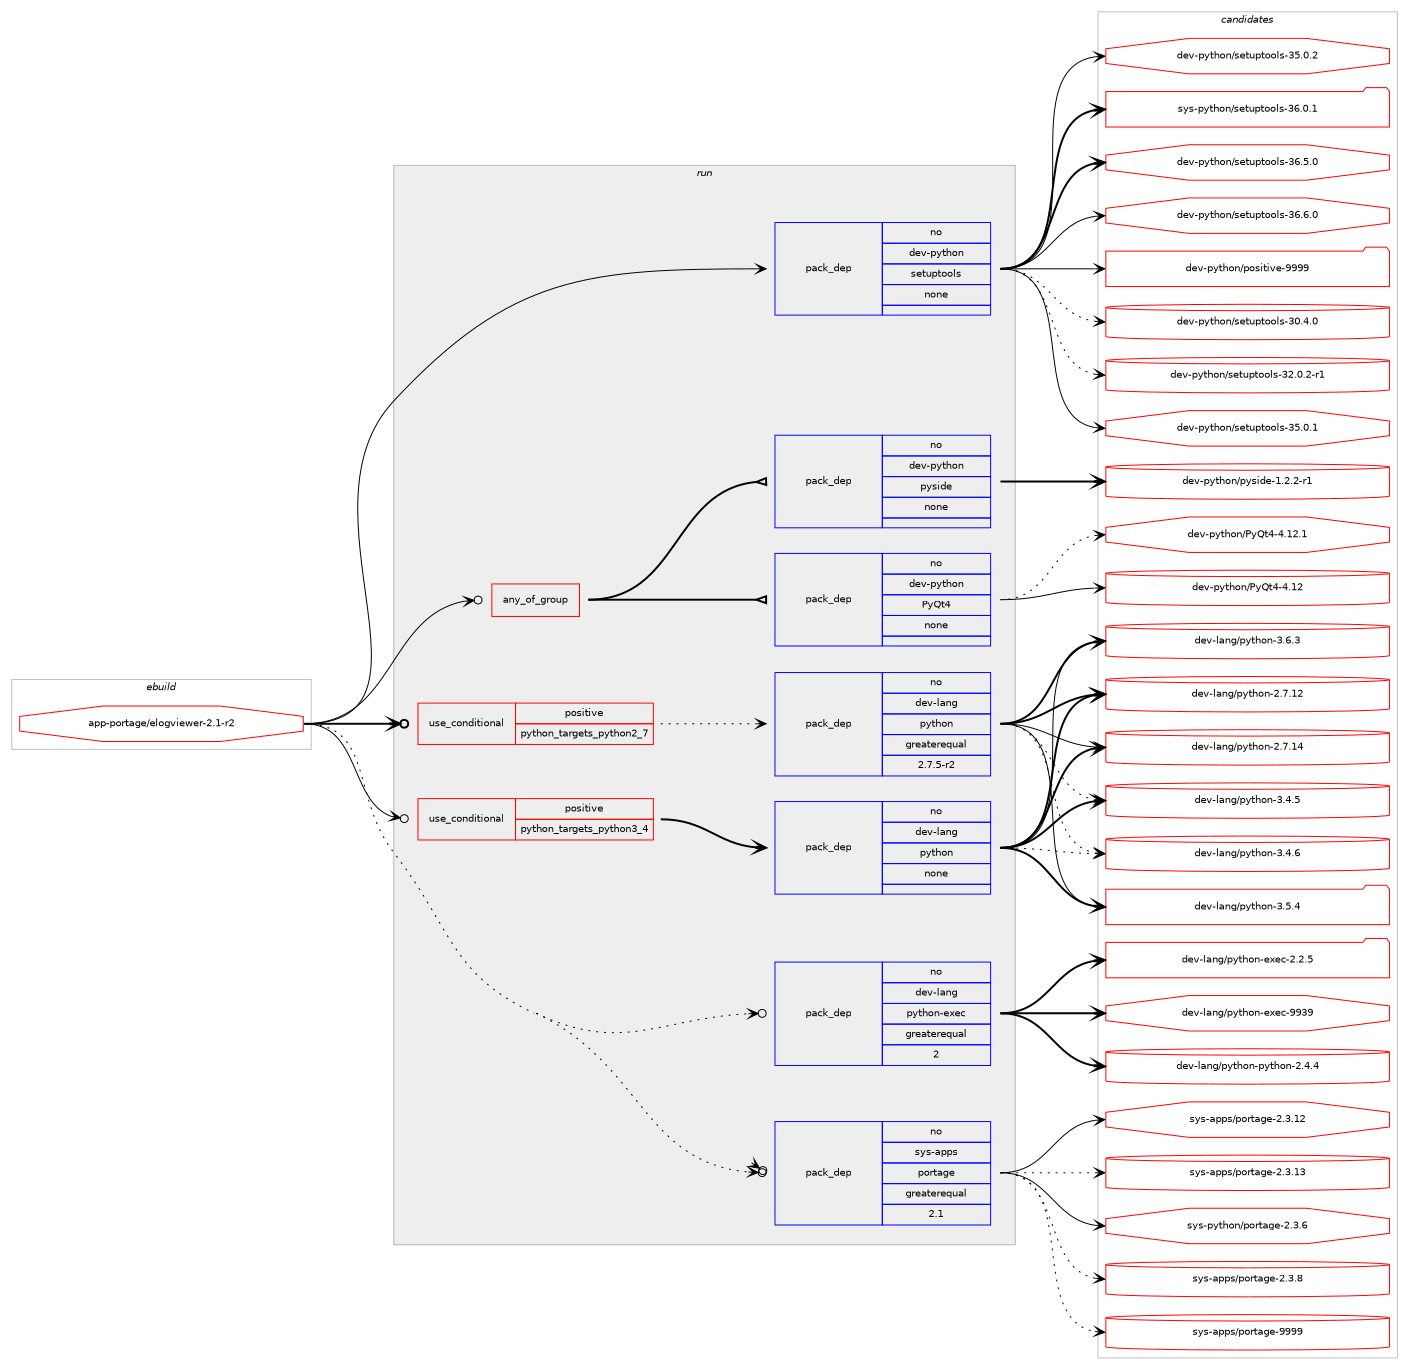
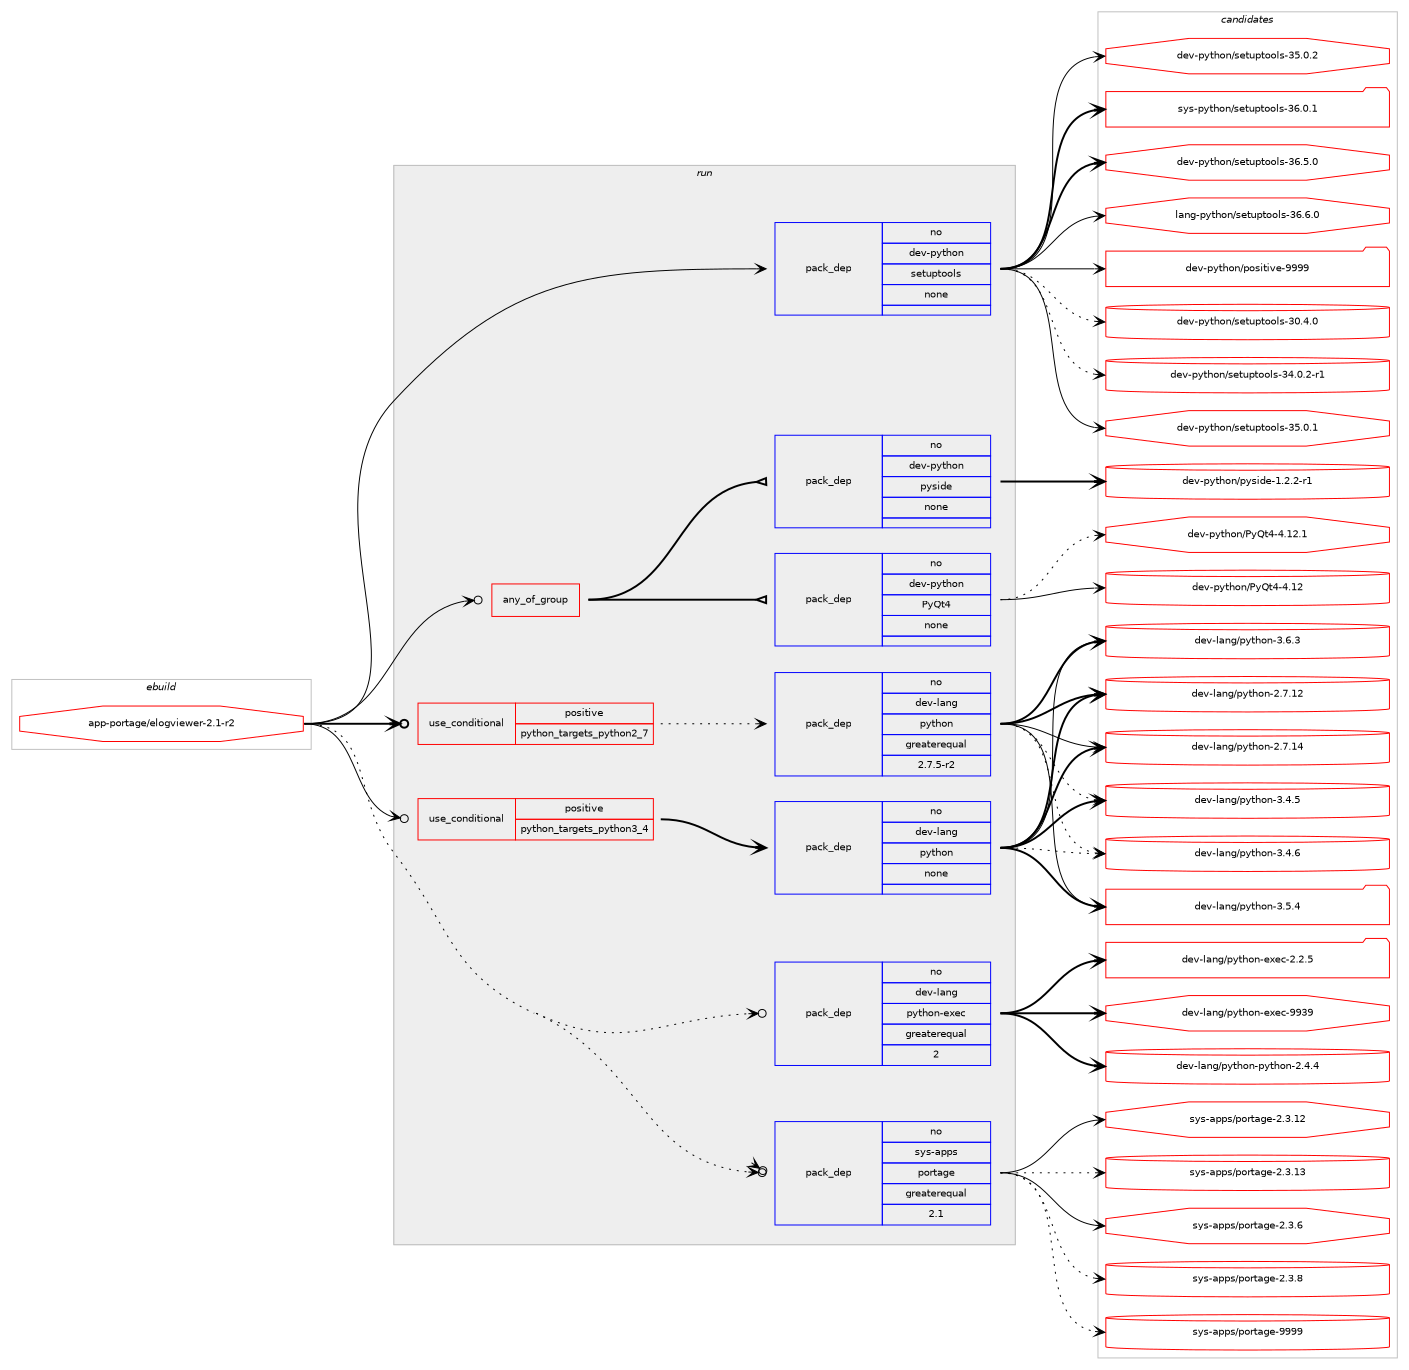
node "dev-python/setuptools-36.6.0": label "dev-python/setuptools-36.6.0" -> "lang-python/setuptools-36.6.0"
node "dev-python/setuptools-32.0.2-r1": label "dev-python/setuptools-32.0.2-r1" -> "dev-python/setuptools-34.0.2-r1"
node "sys-python/portage-2.3.6": label "sys-python/portage-2.3.6" -> "sys-apps/portage-2.3.6"
